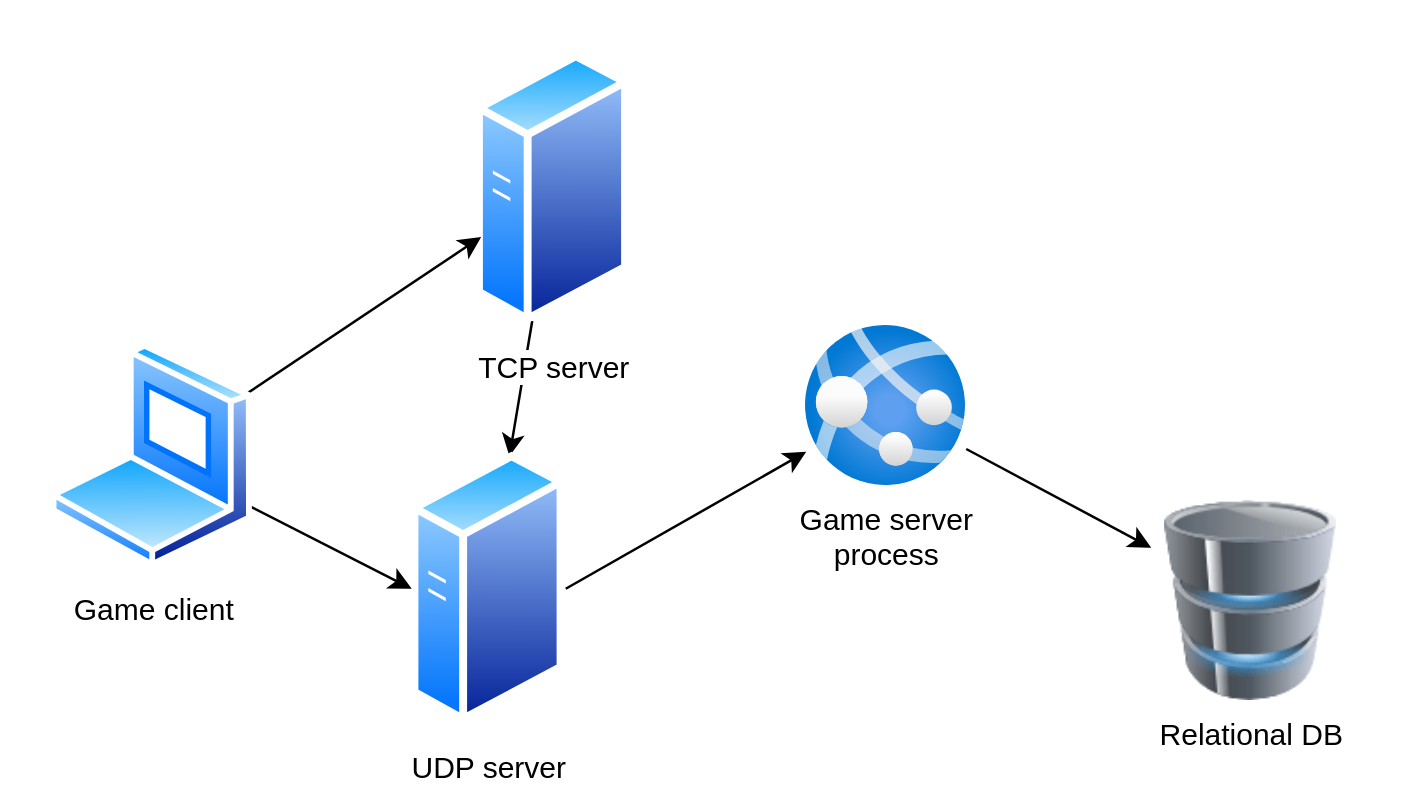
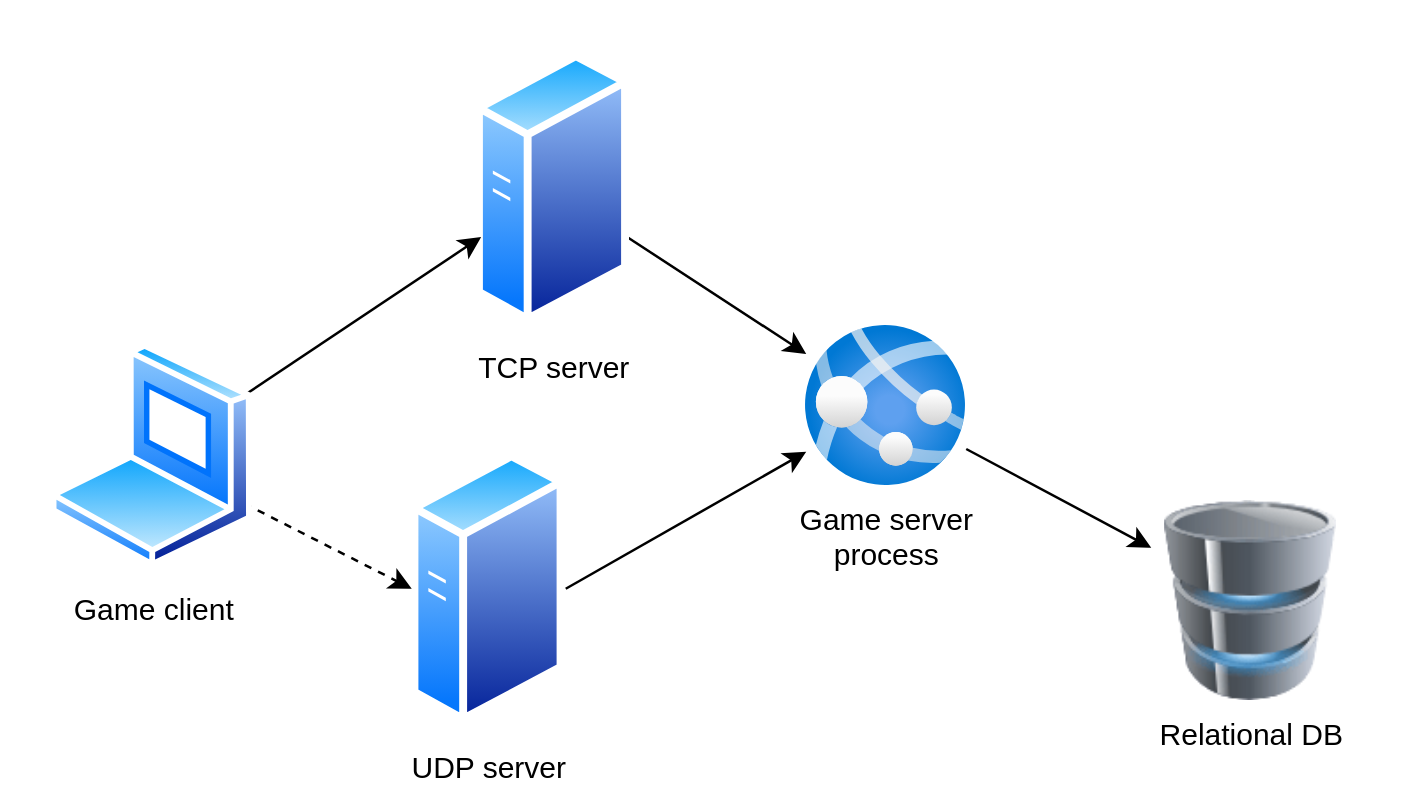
edge "TCP server" -> "UDP server": now "TCP server" -> "Game server process"
edge "Game client" -> "UDP server": style solid -> dashed
